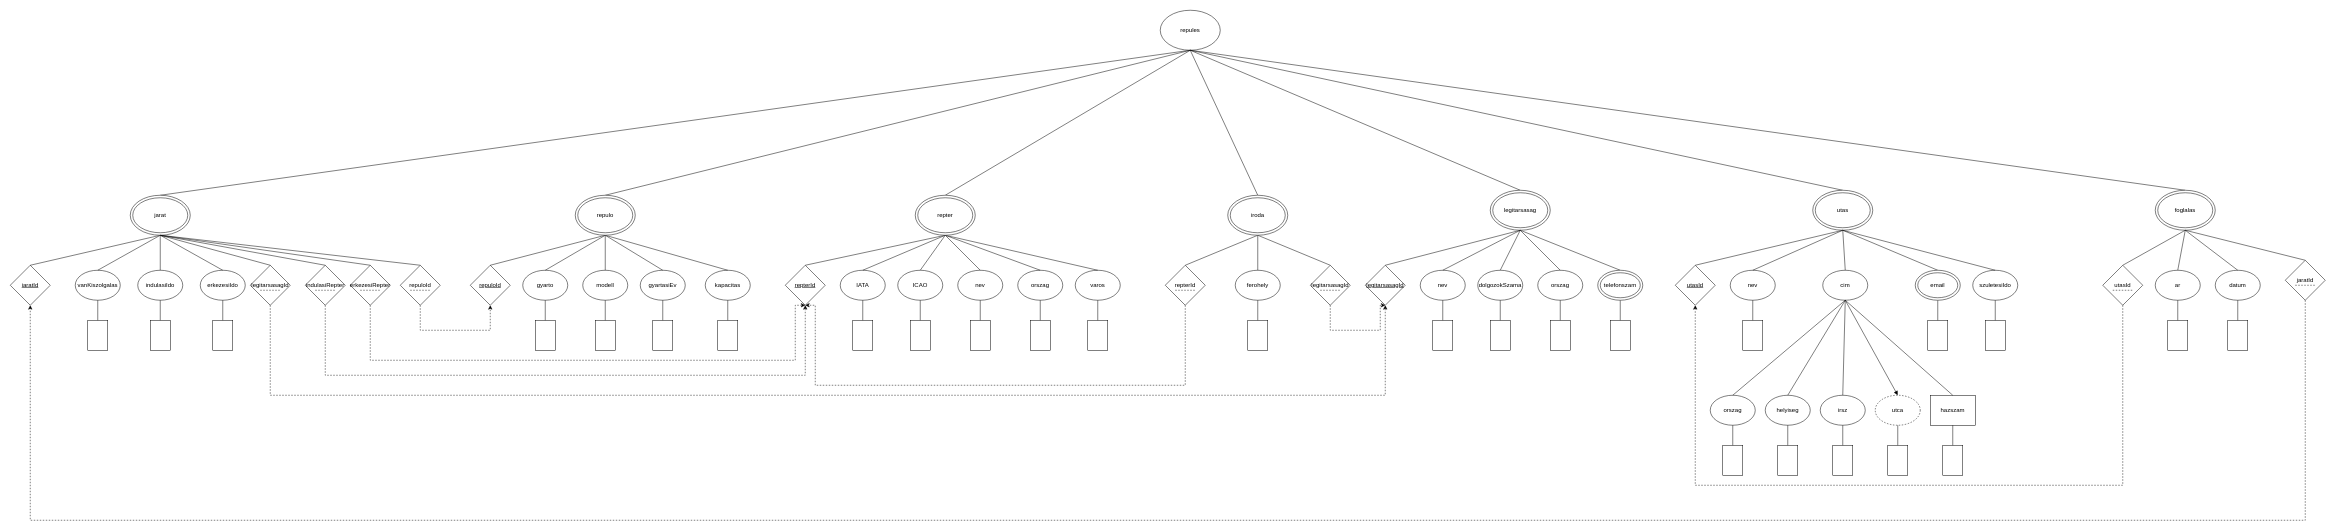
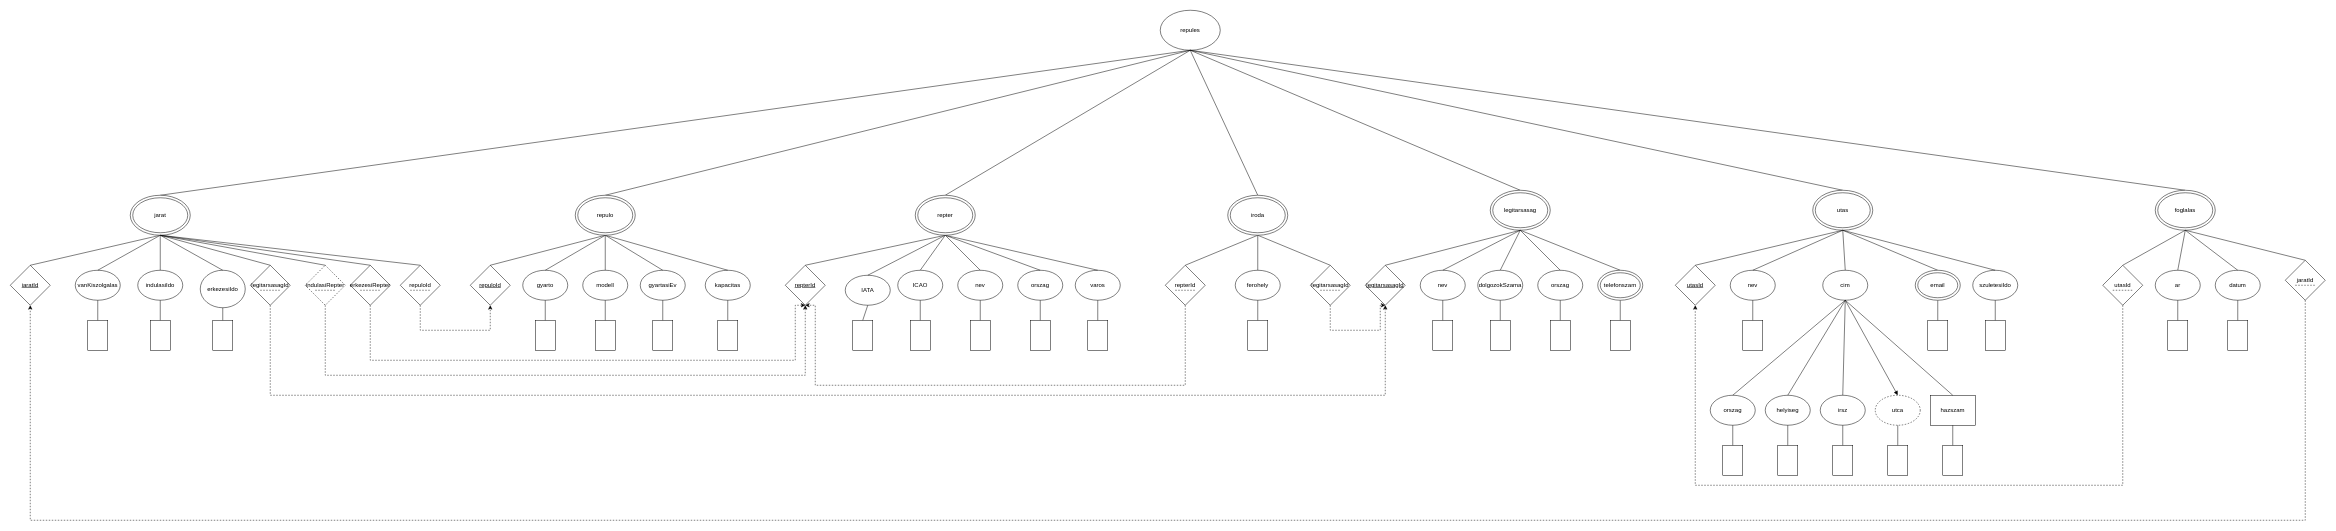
node "erkezesiIdo": size 45x30 -> 45x38
node "indulasiRepter": style solid -> dashed
node "IATA": moved (863, 285) -> (868, 290)
